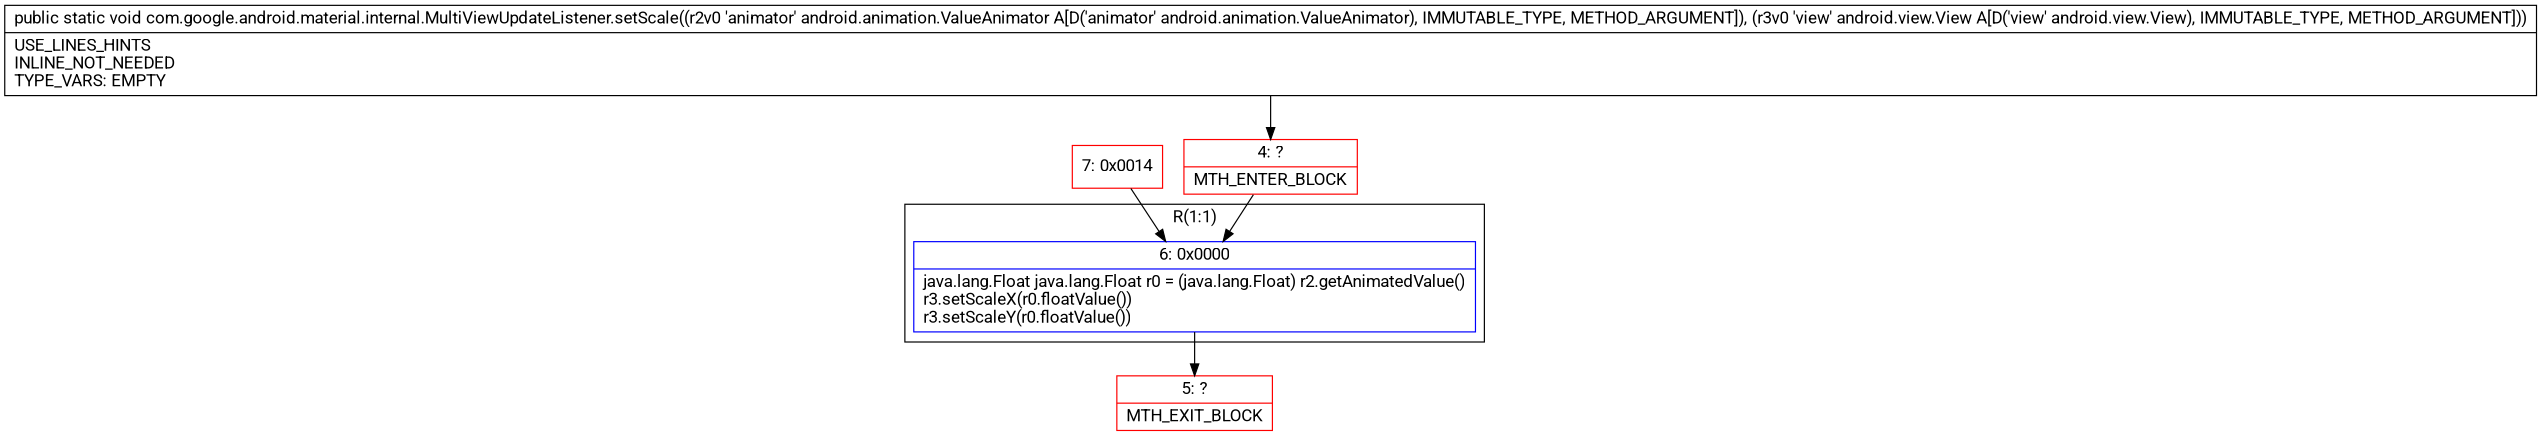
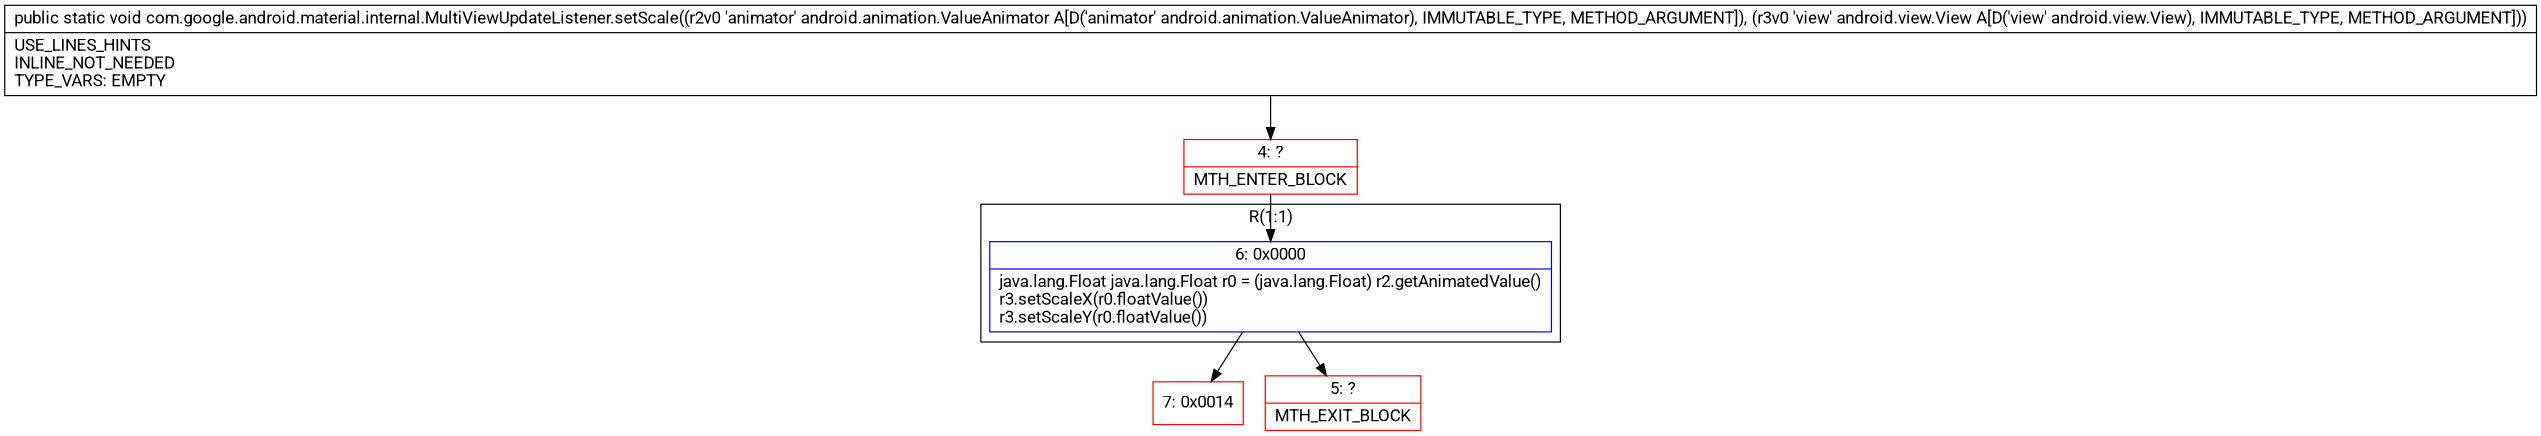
edge "7: 0x0014" -> "6: 0x0000": reversed
